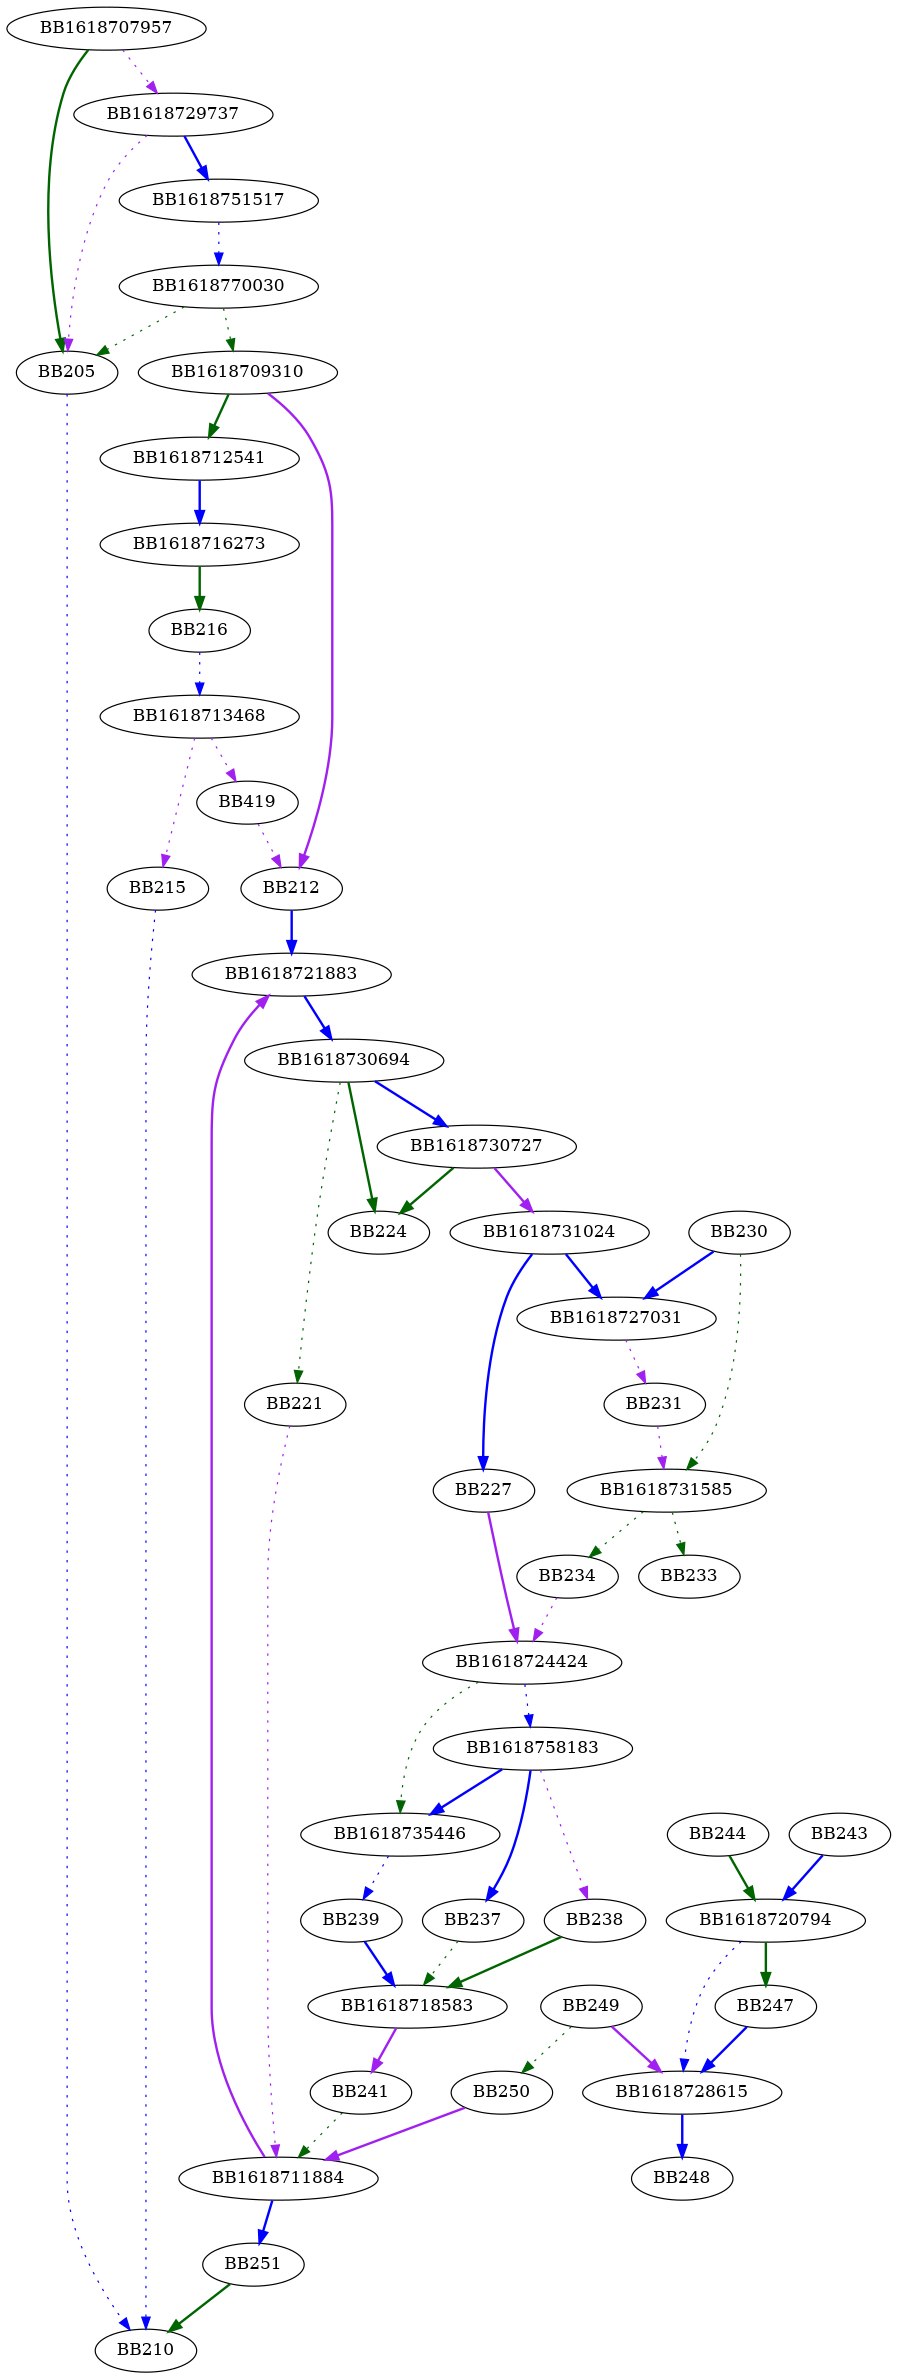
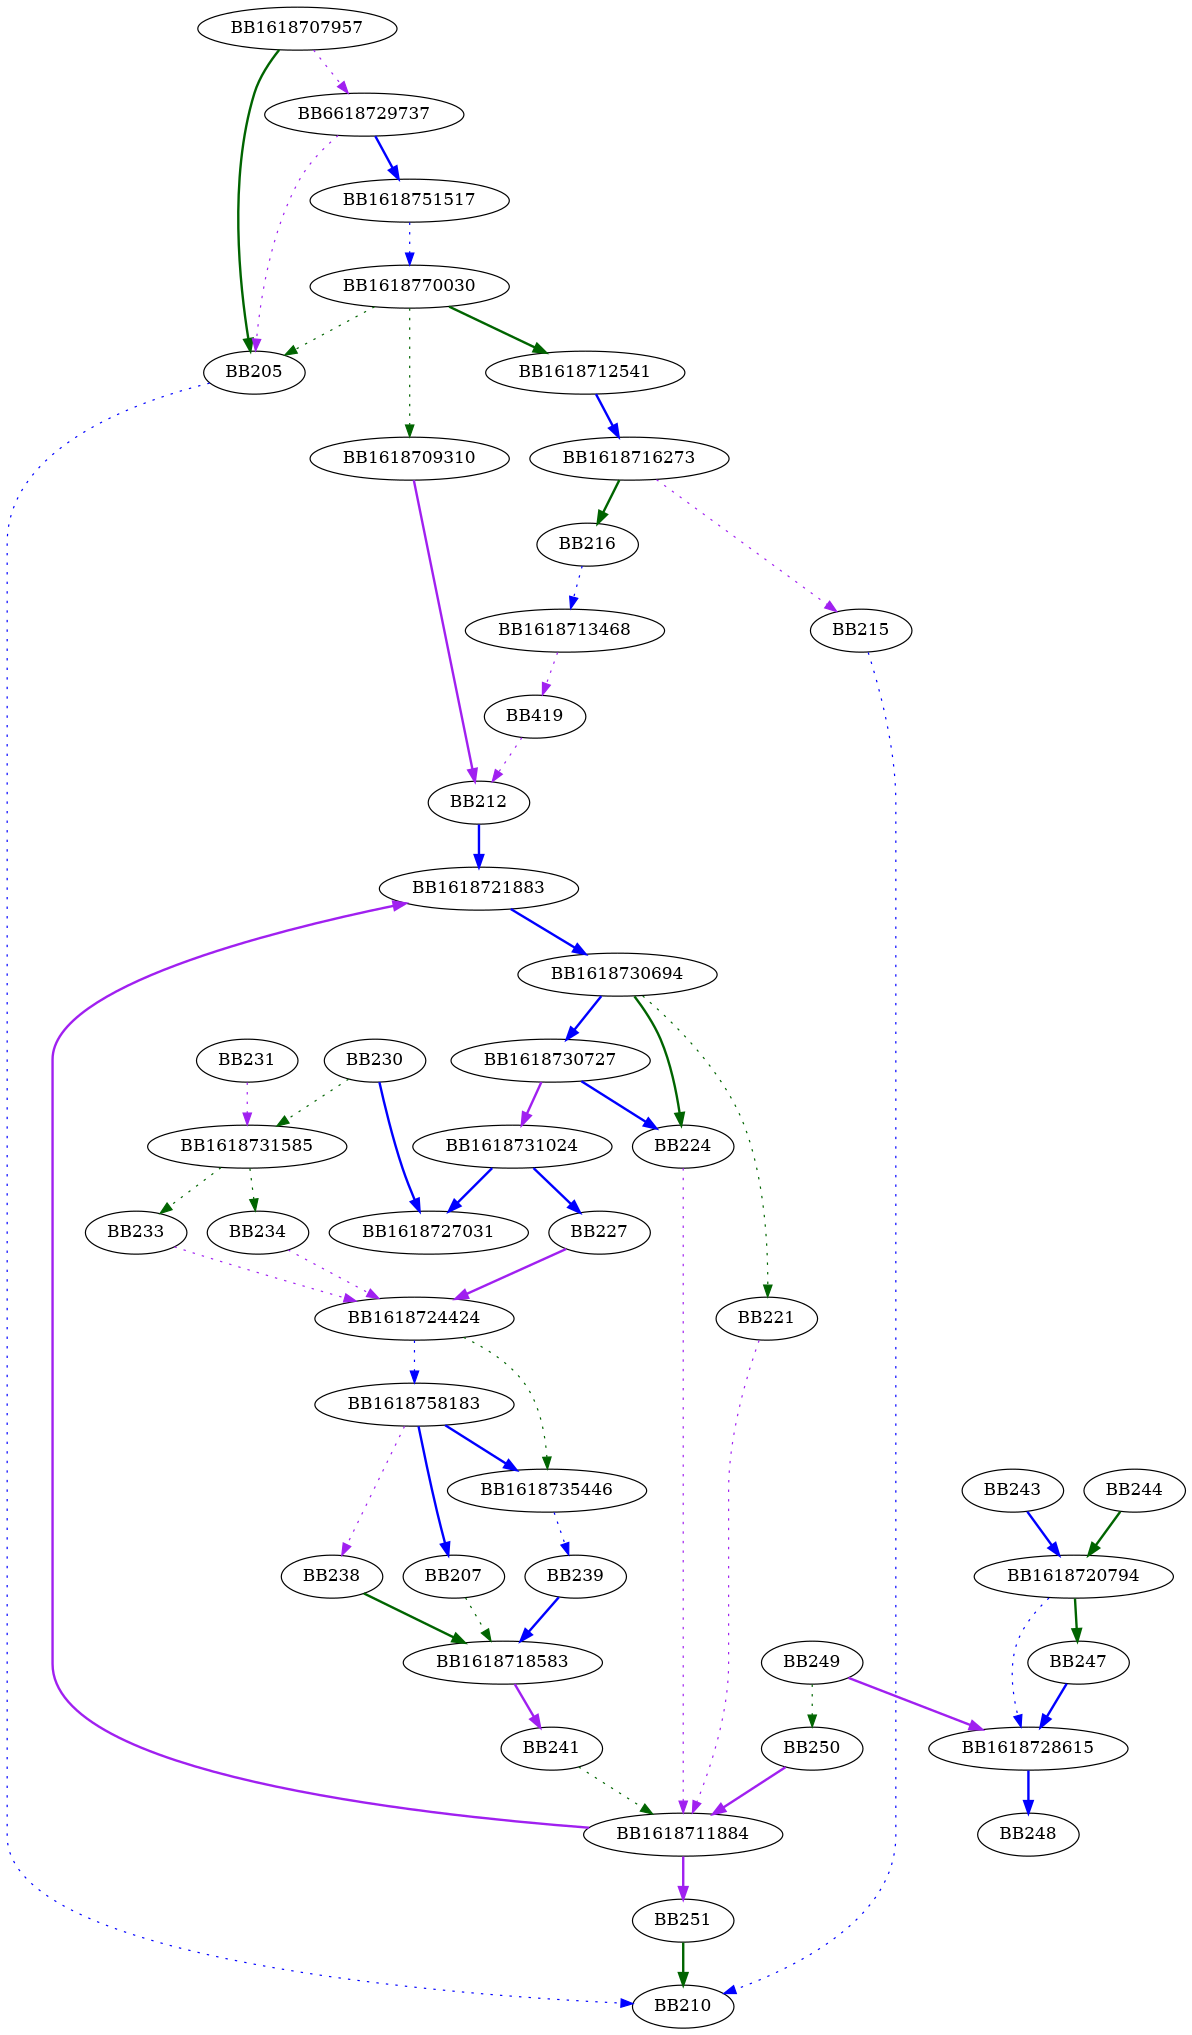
node "BB1618729737": label "BB1618729737" -> "BB6618729737"
edge "BB1618709310" -> "BB1618712541": now "BB1618770030" -> "BB1618712541"
edge "BB1618713468" -> "BB215": now "BB1618716273" -> "BB215"
edge "BB1618730727" -> "BB224": color darkgreen -> blue
edge "BB233" -> "BB1618724424": added
edge "BB1618727031" -> "BB231": removed
edge "BB224" -> "BB1618711884": added
node "BB237": label "BB237" -> "BB207"
edge "BB1618711884" -> "BB251": color blue -> purple
